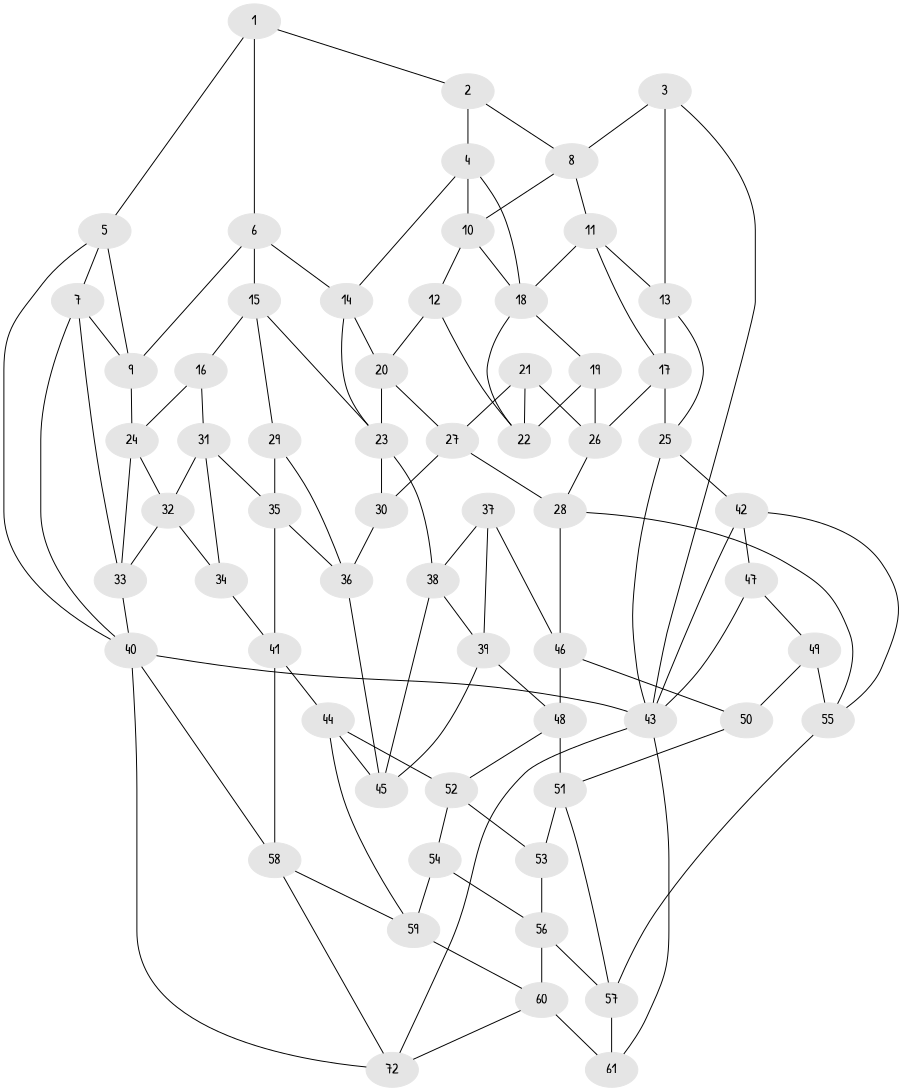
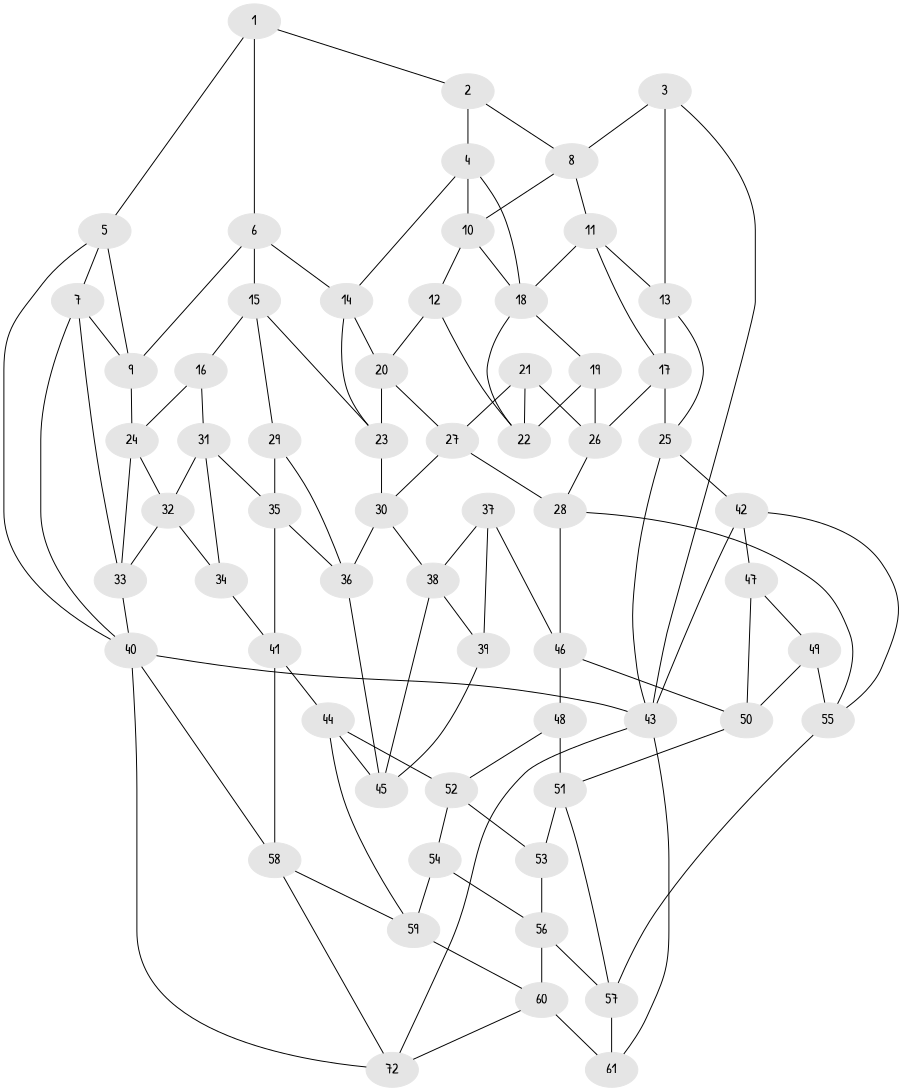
edge "23" -- "38": now "30" -- "38"
edge "47" -- "43": now "47" -- "50"
edge "39" -- "48": removed
